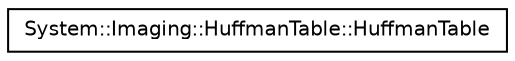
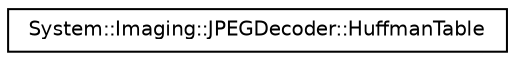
node "System::Imaging::HuffmanTable::HuffmanTable": label "System::Imaging::HuffmanTable::HuffmanTable" -> "System::Imaging::JPEGDecoder::HuffmanTable"
